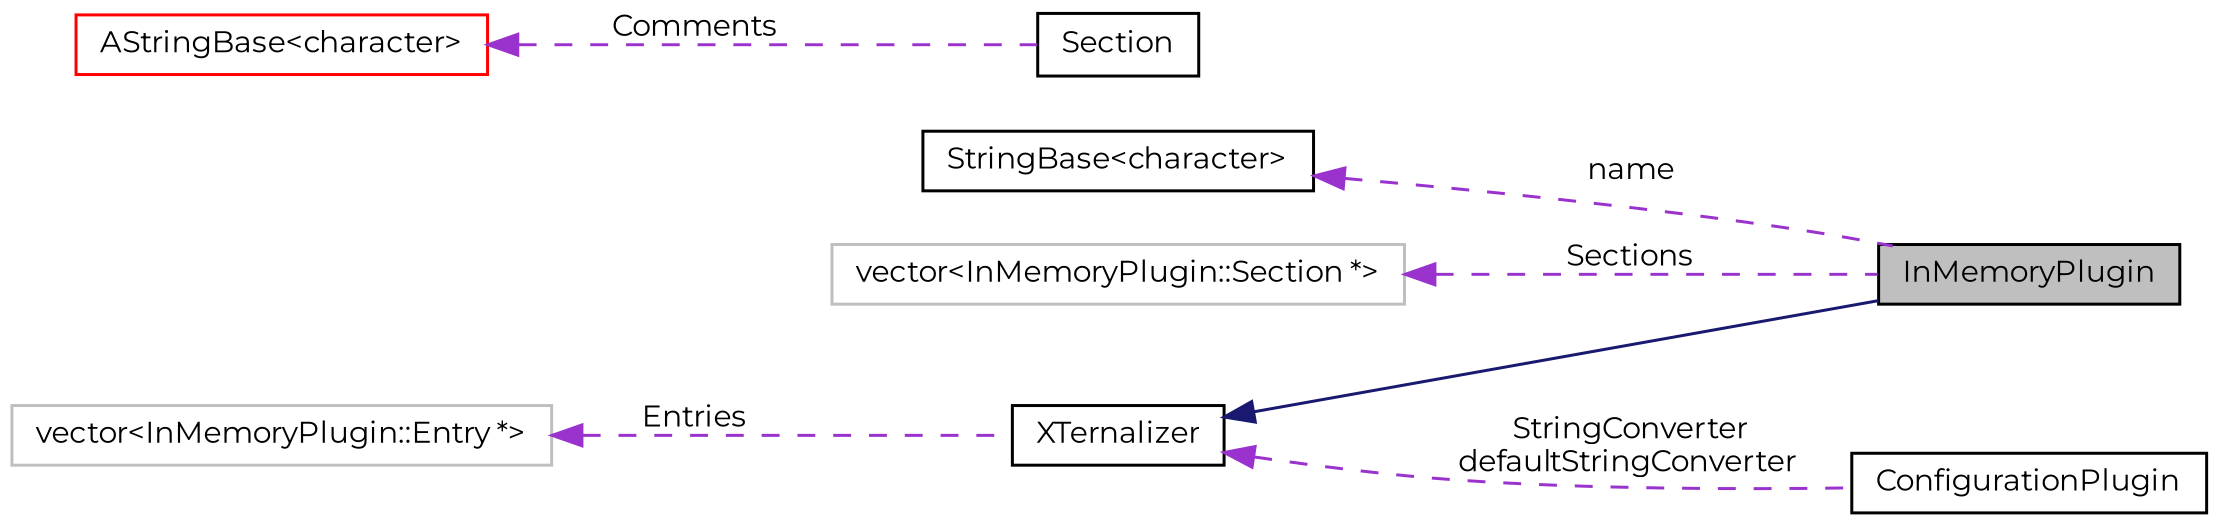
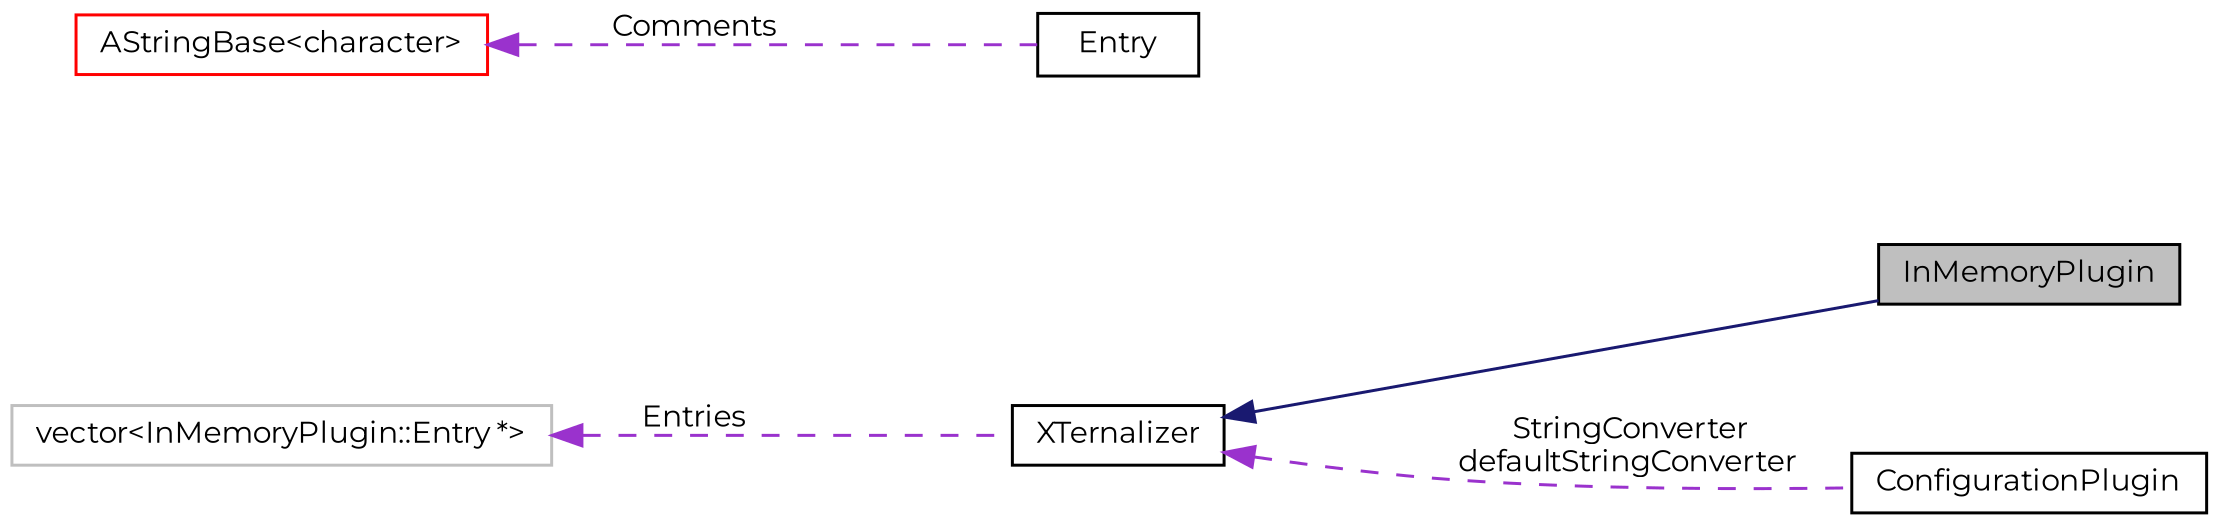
node "Section": label "Section" -> "Entry"
node "StringBase<character>": removed
node "vector<InMemoryPlugin::Section *>": removed
